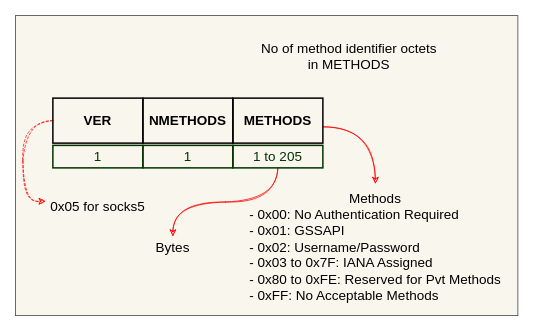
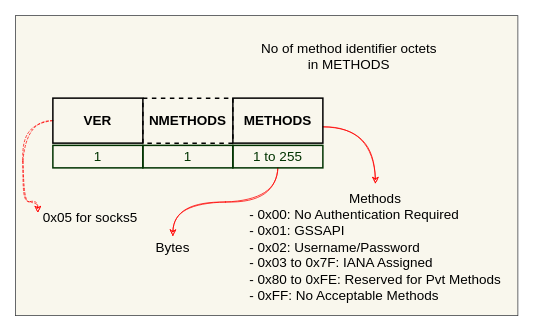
node "NMETHODS": style solid -> dashed
node "1 to 205": label "1 to 205" -> "1 to 255"
node "0x05 for socks5": moved (98, 207) -> (90, 218)
